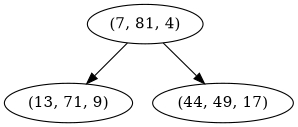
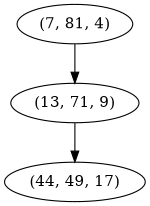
edge "(7, 81, 4)" -> "(44, 49, 17)": now "(13, 71, 9)" -> "(44, 49, 17)"
